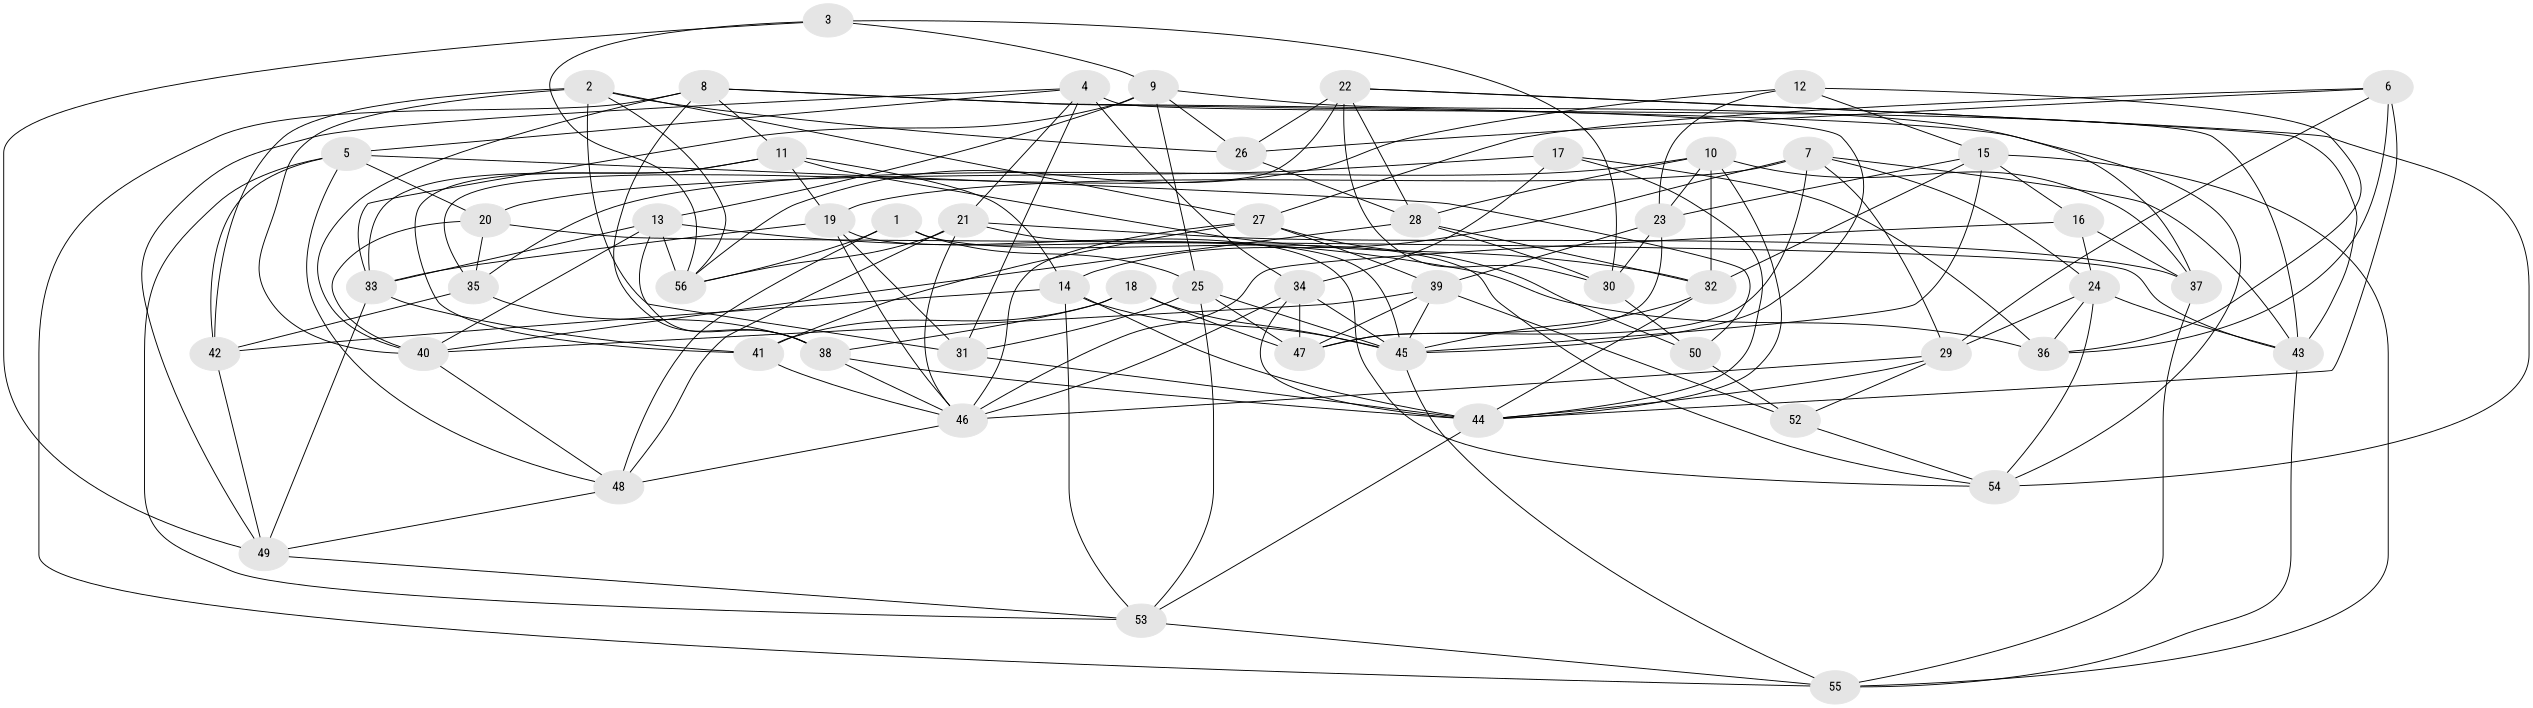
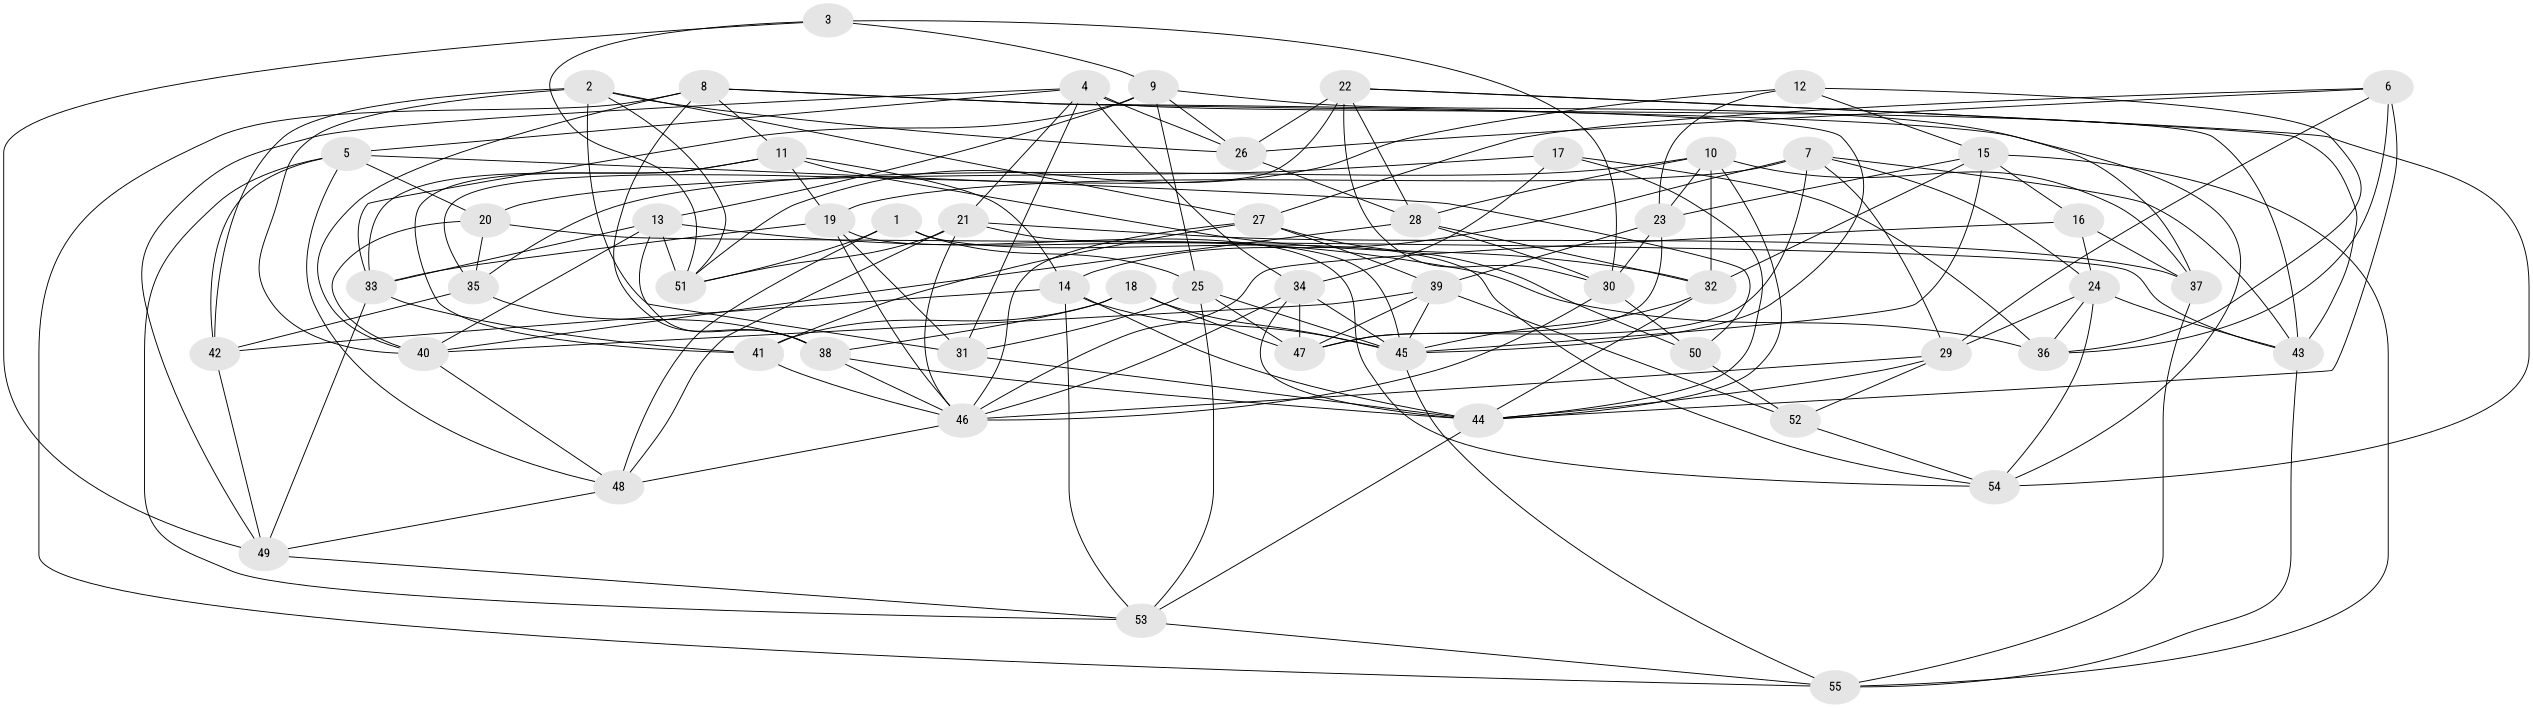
edge "4" -- "26": added
node "56": label "56" -> "51"
edge "30" -- "46": added
